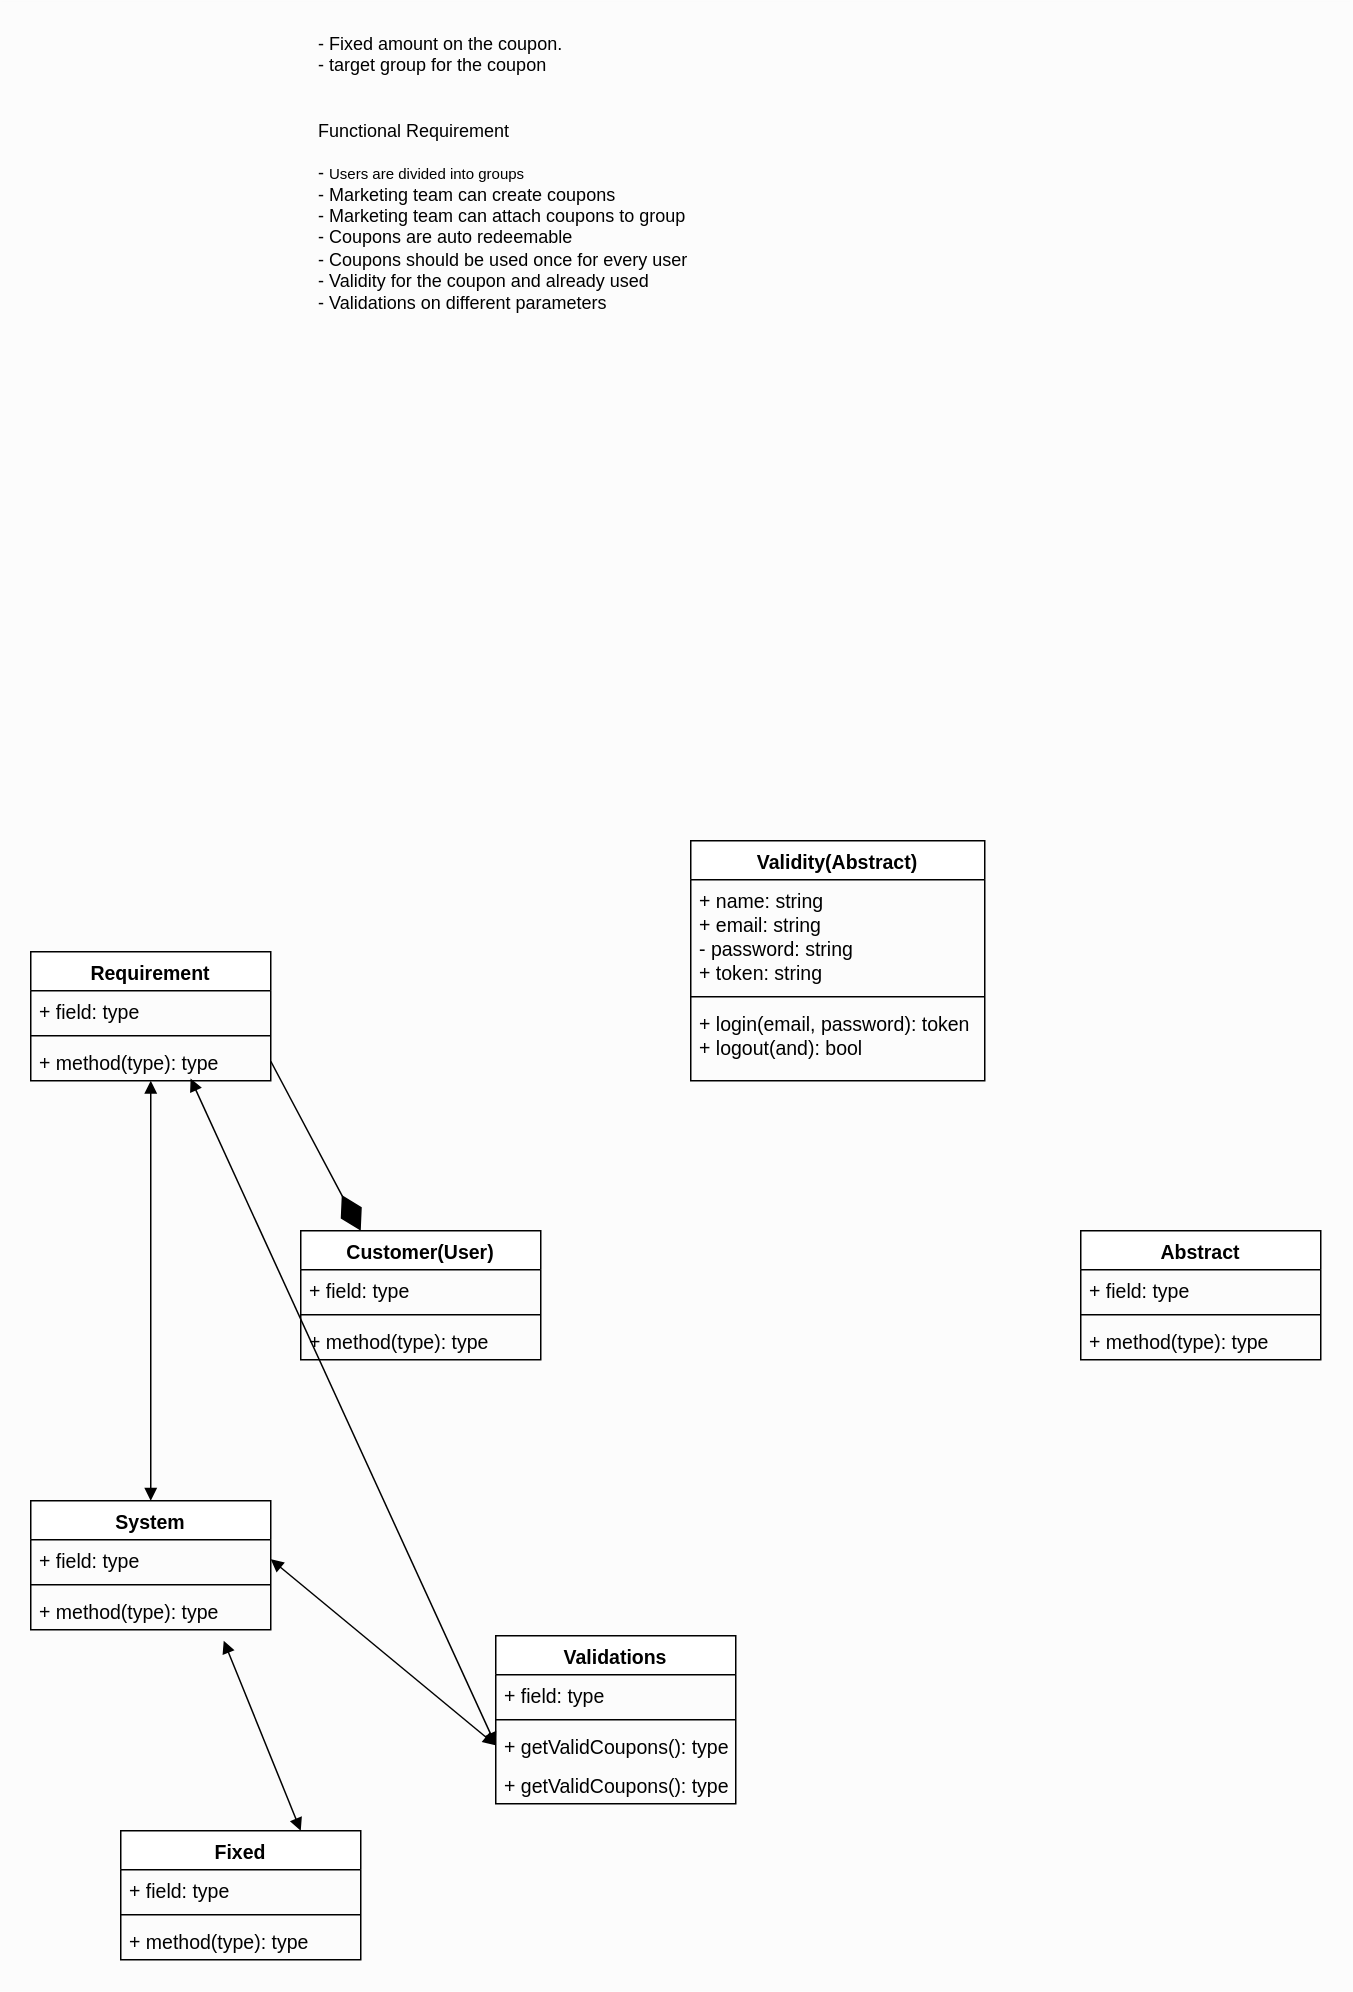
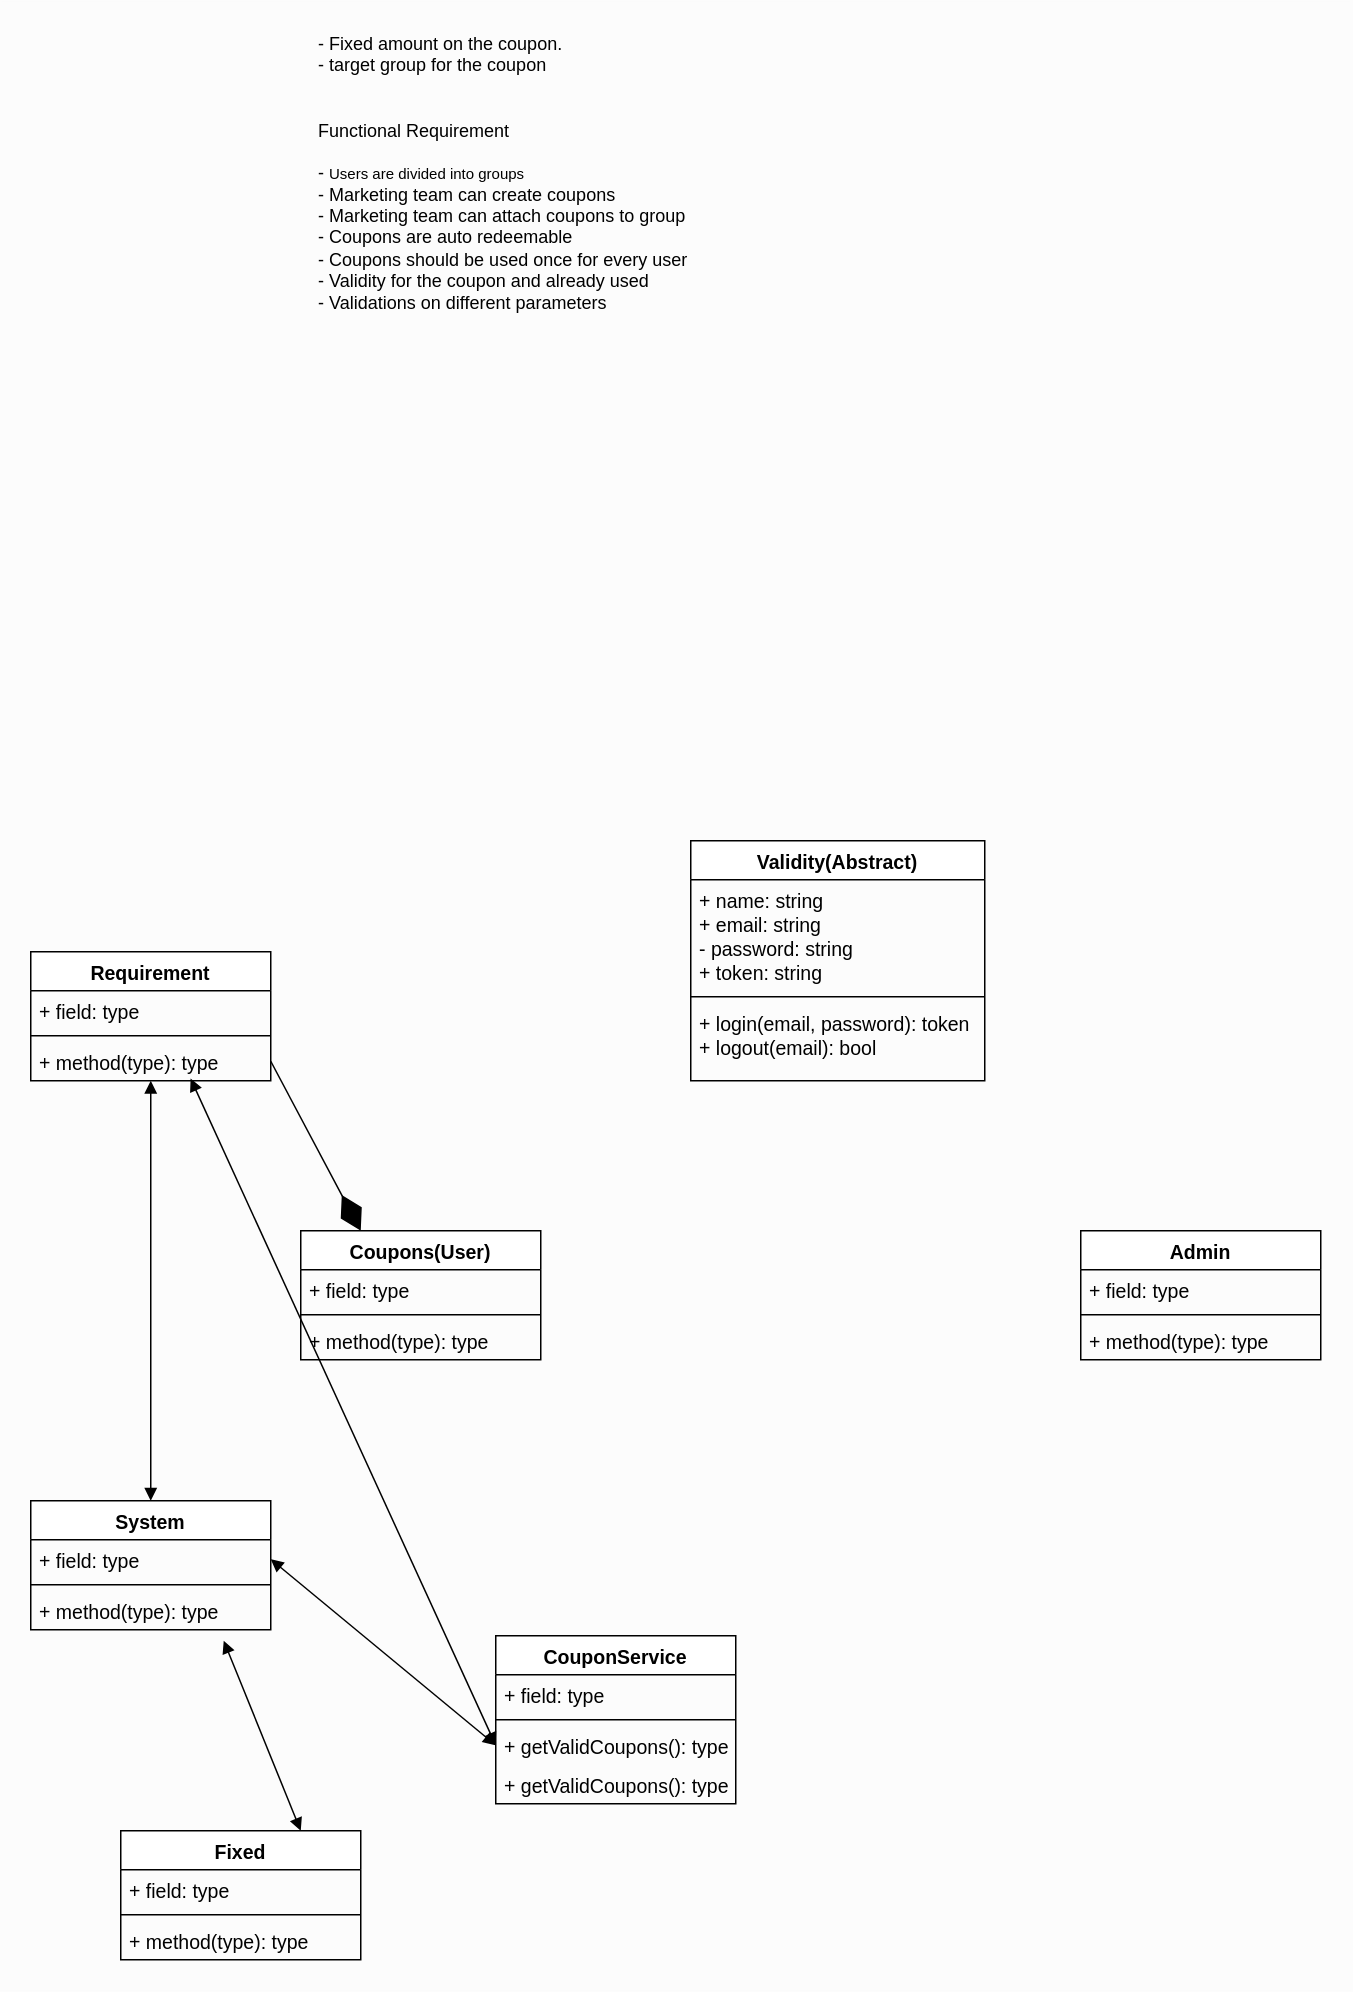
node "+ login(email, password): token + logout(and): bool": label "+ login(email, password): token + logout(and): bool" -> "+ login(email, password): token + logout(email): bool"
node "Customer(User)": label "Customer(User)" -> "Coupons(User)"
node "Abstract": label "Abstract" -> "Admin"
node "Validations": label "Validations" -> "CouponService"
